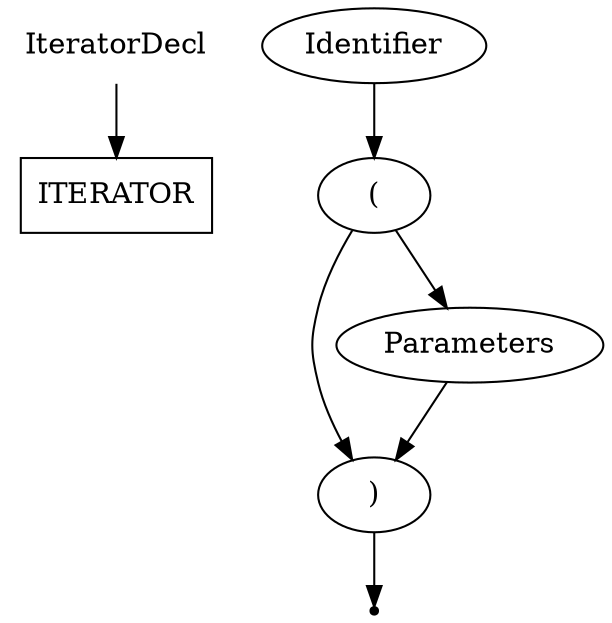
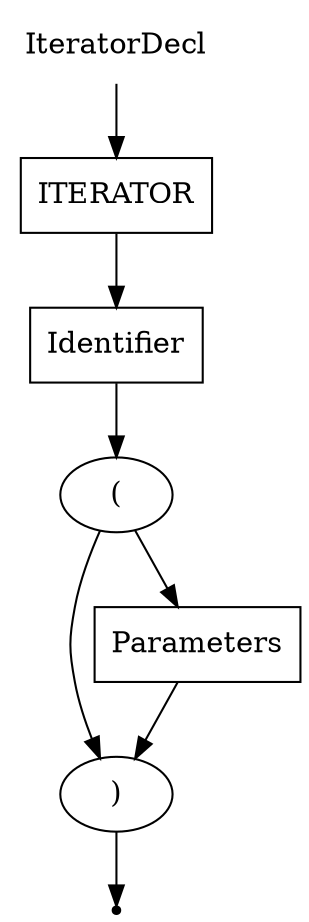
node "Identifier": shape ellipse -> box
edge "ITERATOR" -> "Identifier": added
node "Parameters": shape ellipse -> box
